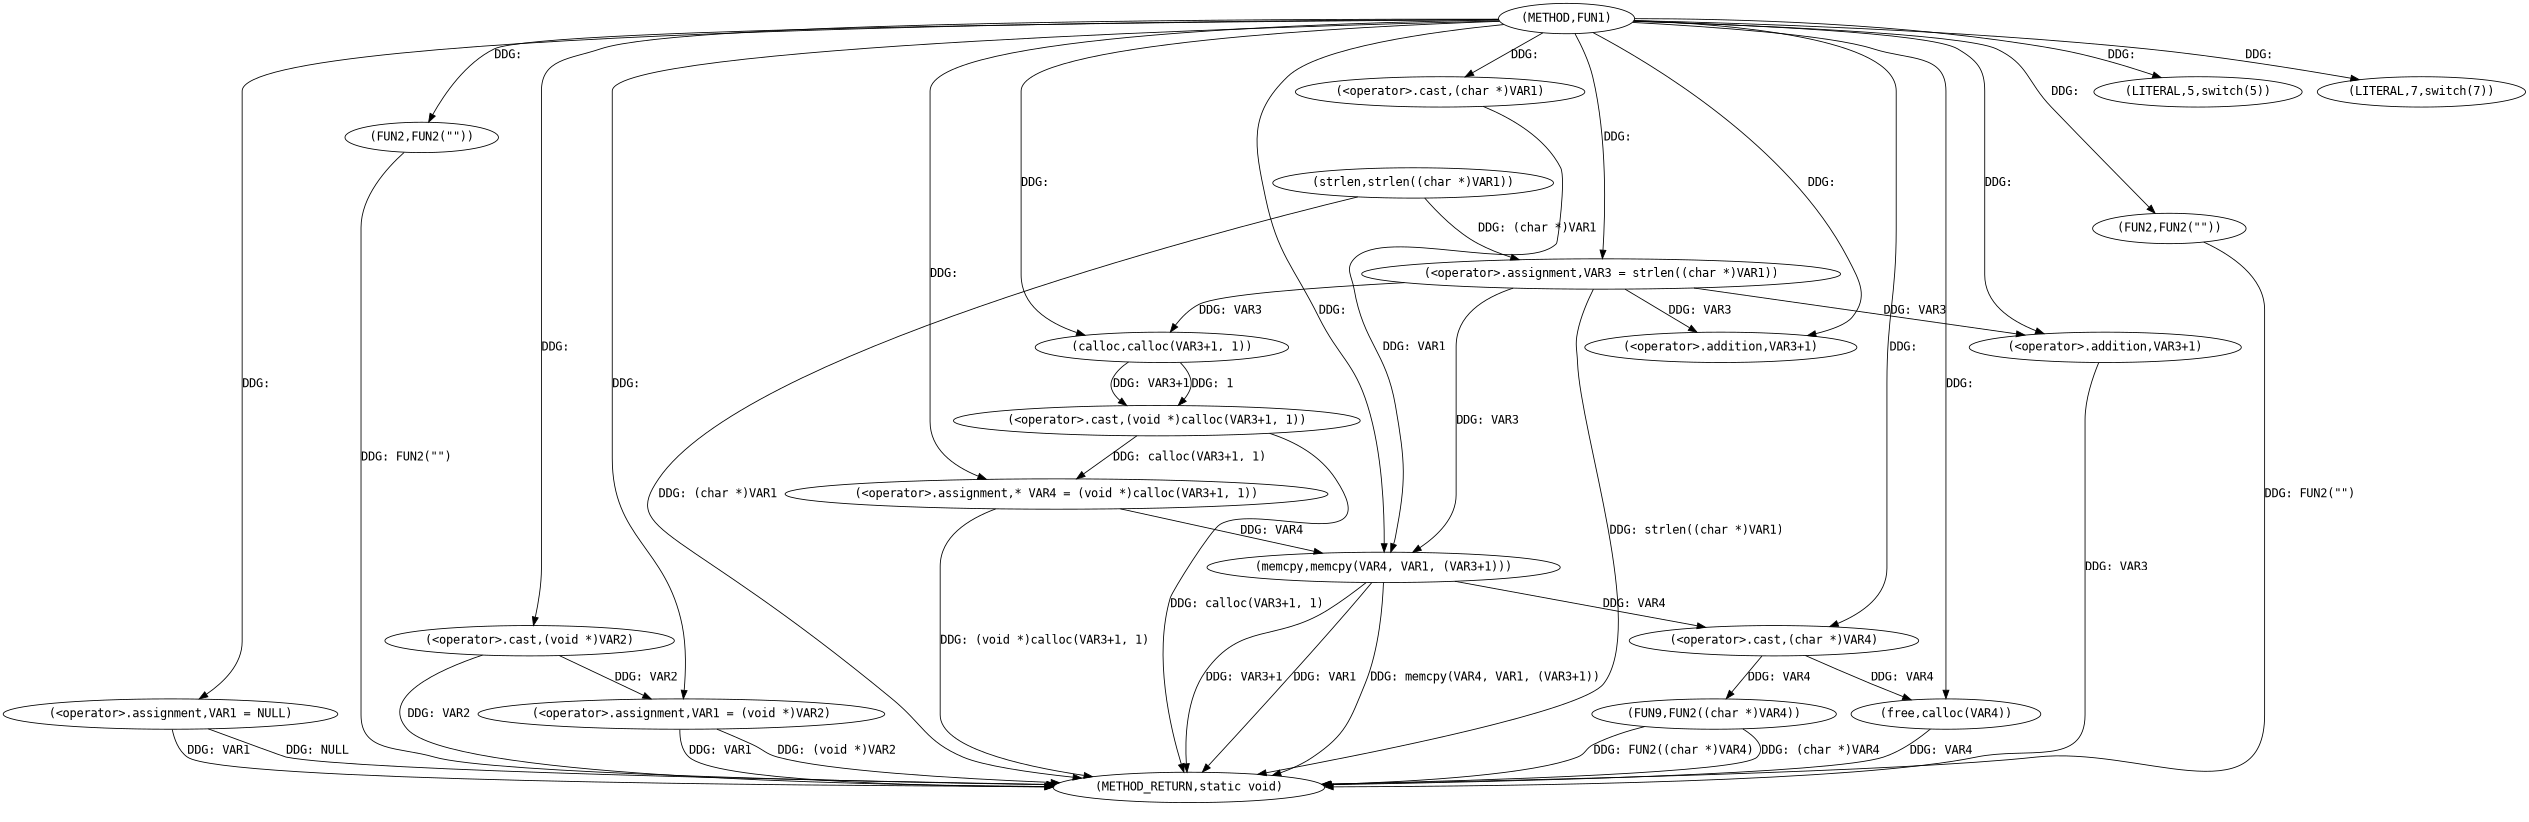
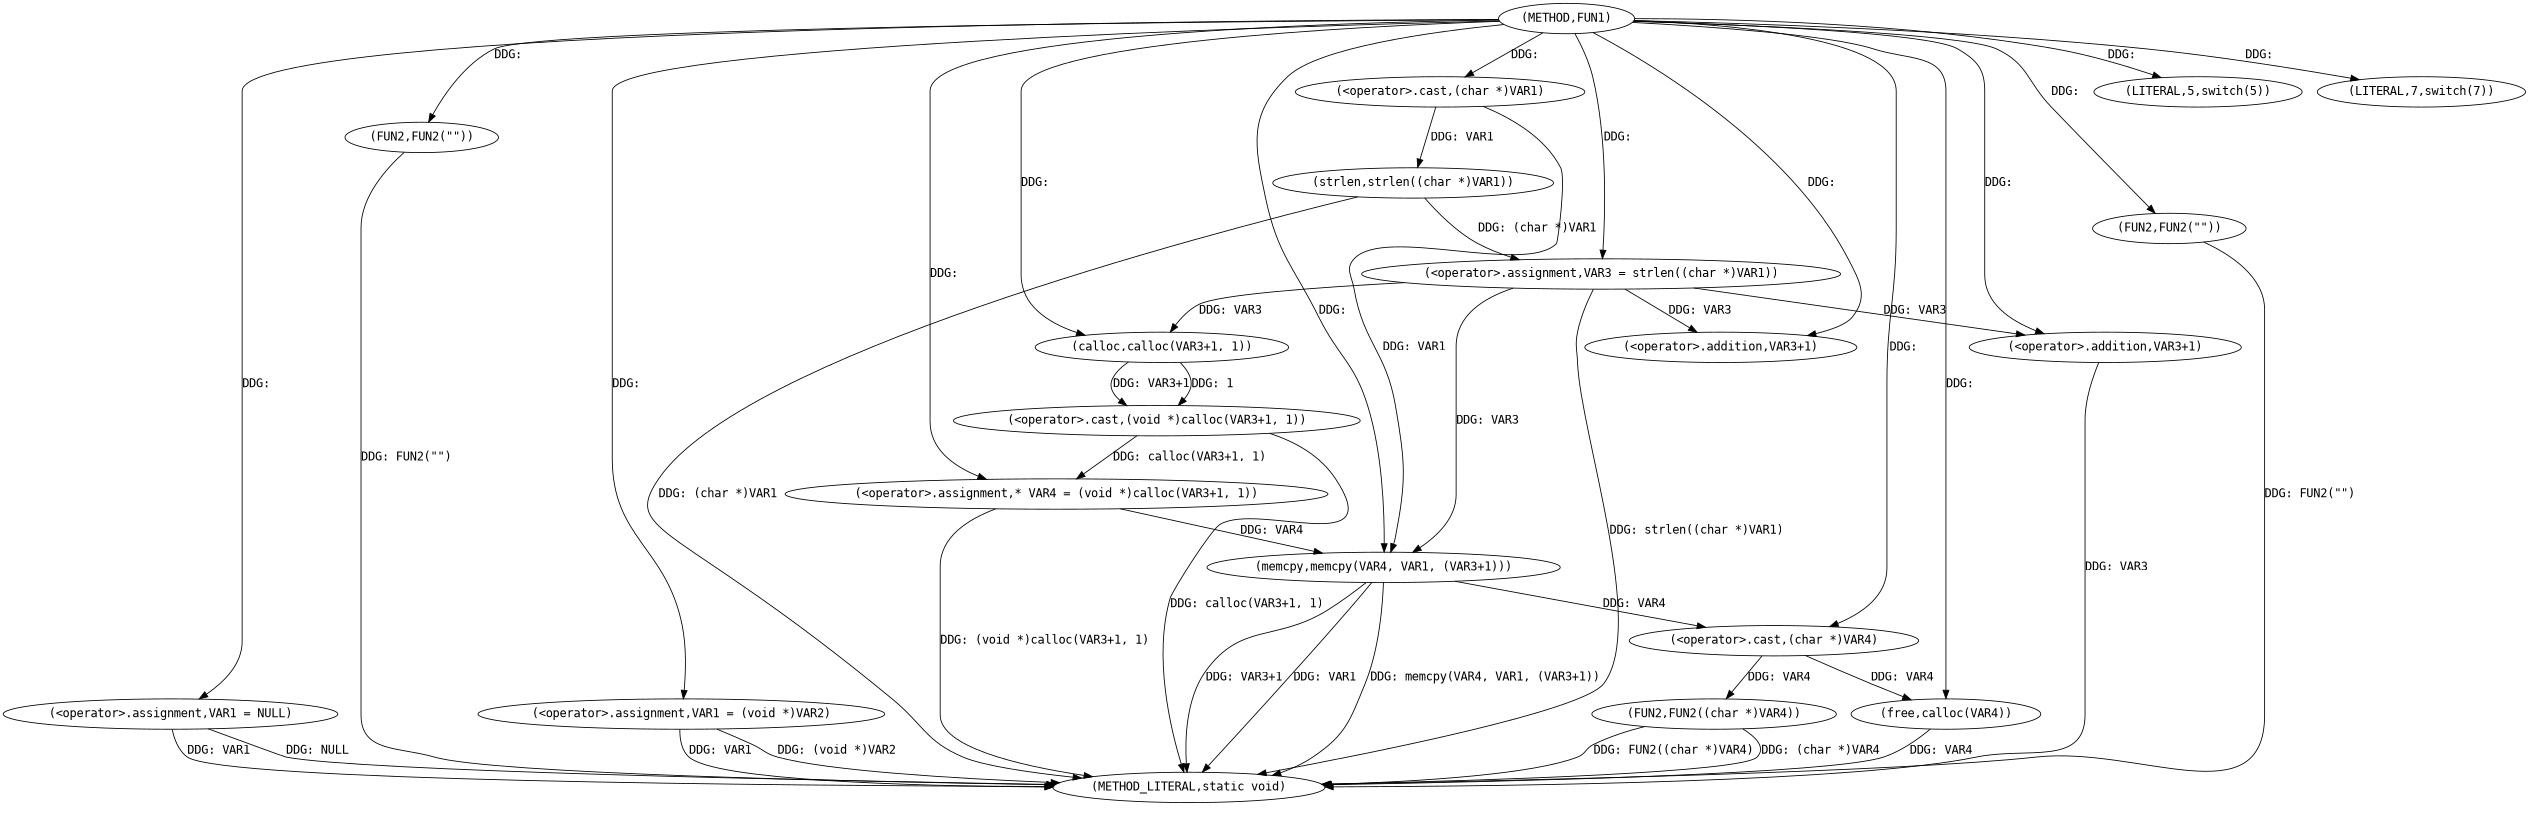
edge "(<operator>.cast,(char *)VAR1)" -> "(strlen,strlen((char *)VAR1))": added, label "DDG: VAR1"
node "(<operator>.cast,(void *)VAR2)": removed
node "(FUN9,FUN2((char *)VAR4))": label "(FUN9,FUN2((char *)VAR4))" -> "(FUN2,FUN2((char *)VAR4))"
node "(METHOD_RETURN,static void)": label "(METHOD_RETURN,static void)" -> "(METHOD_LITERAL,static void)"
